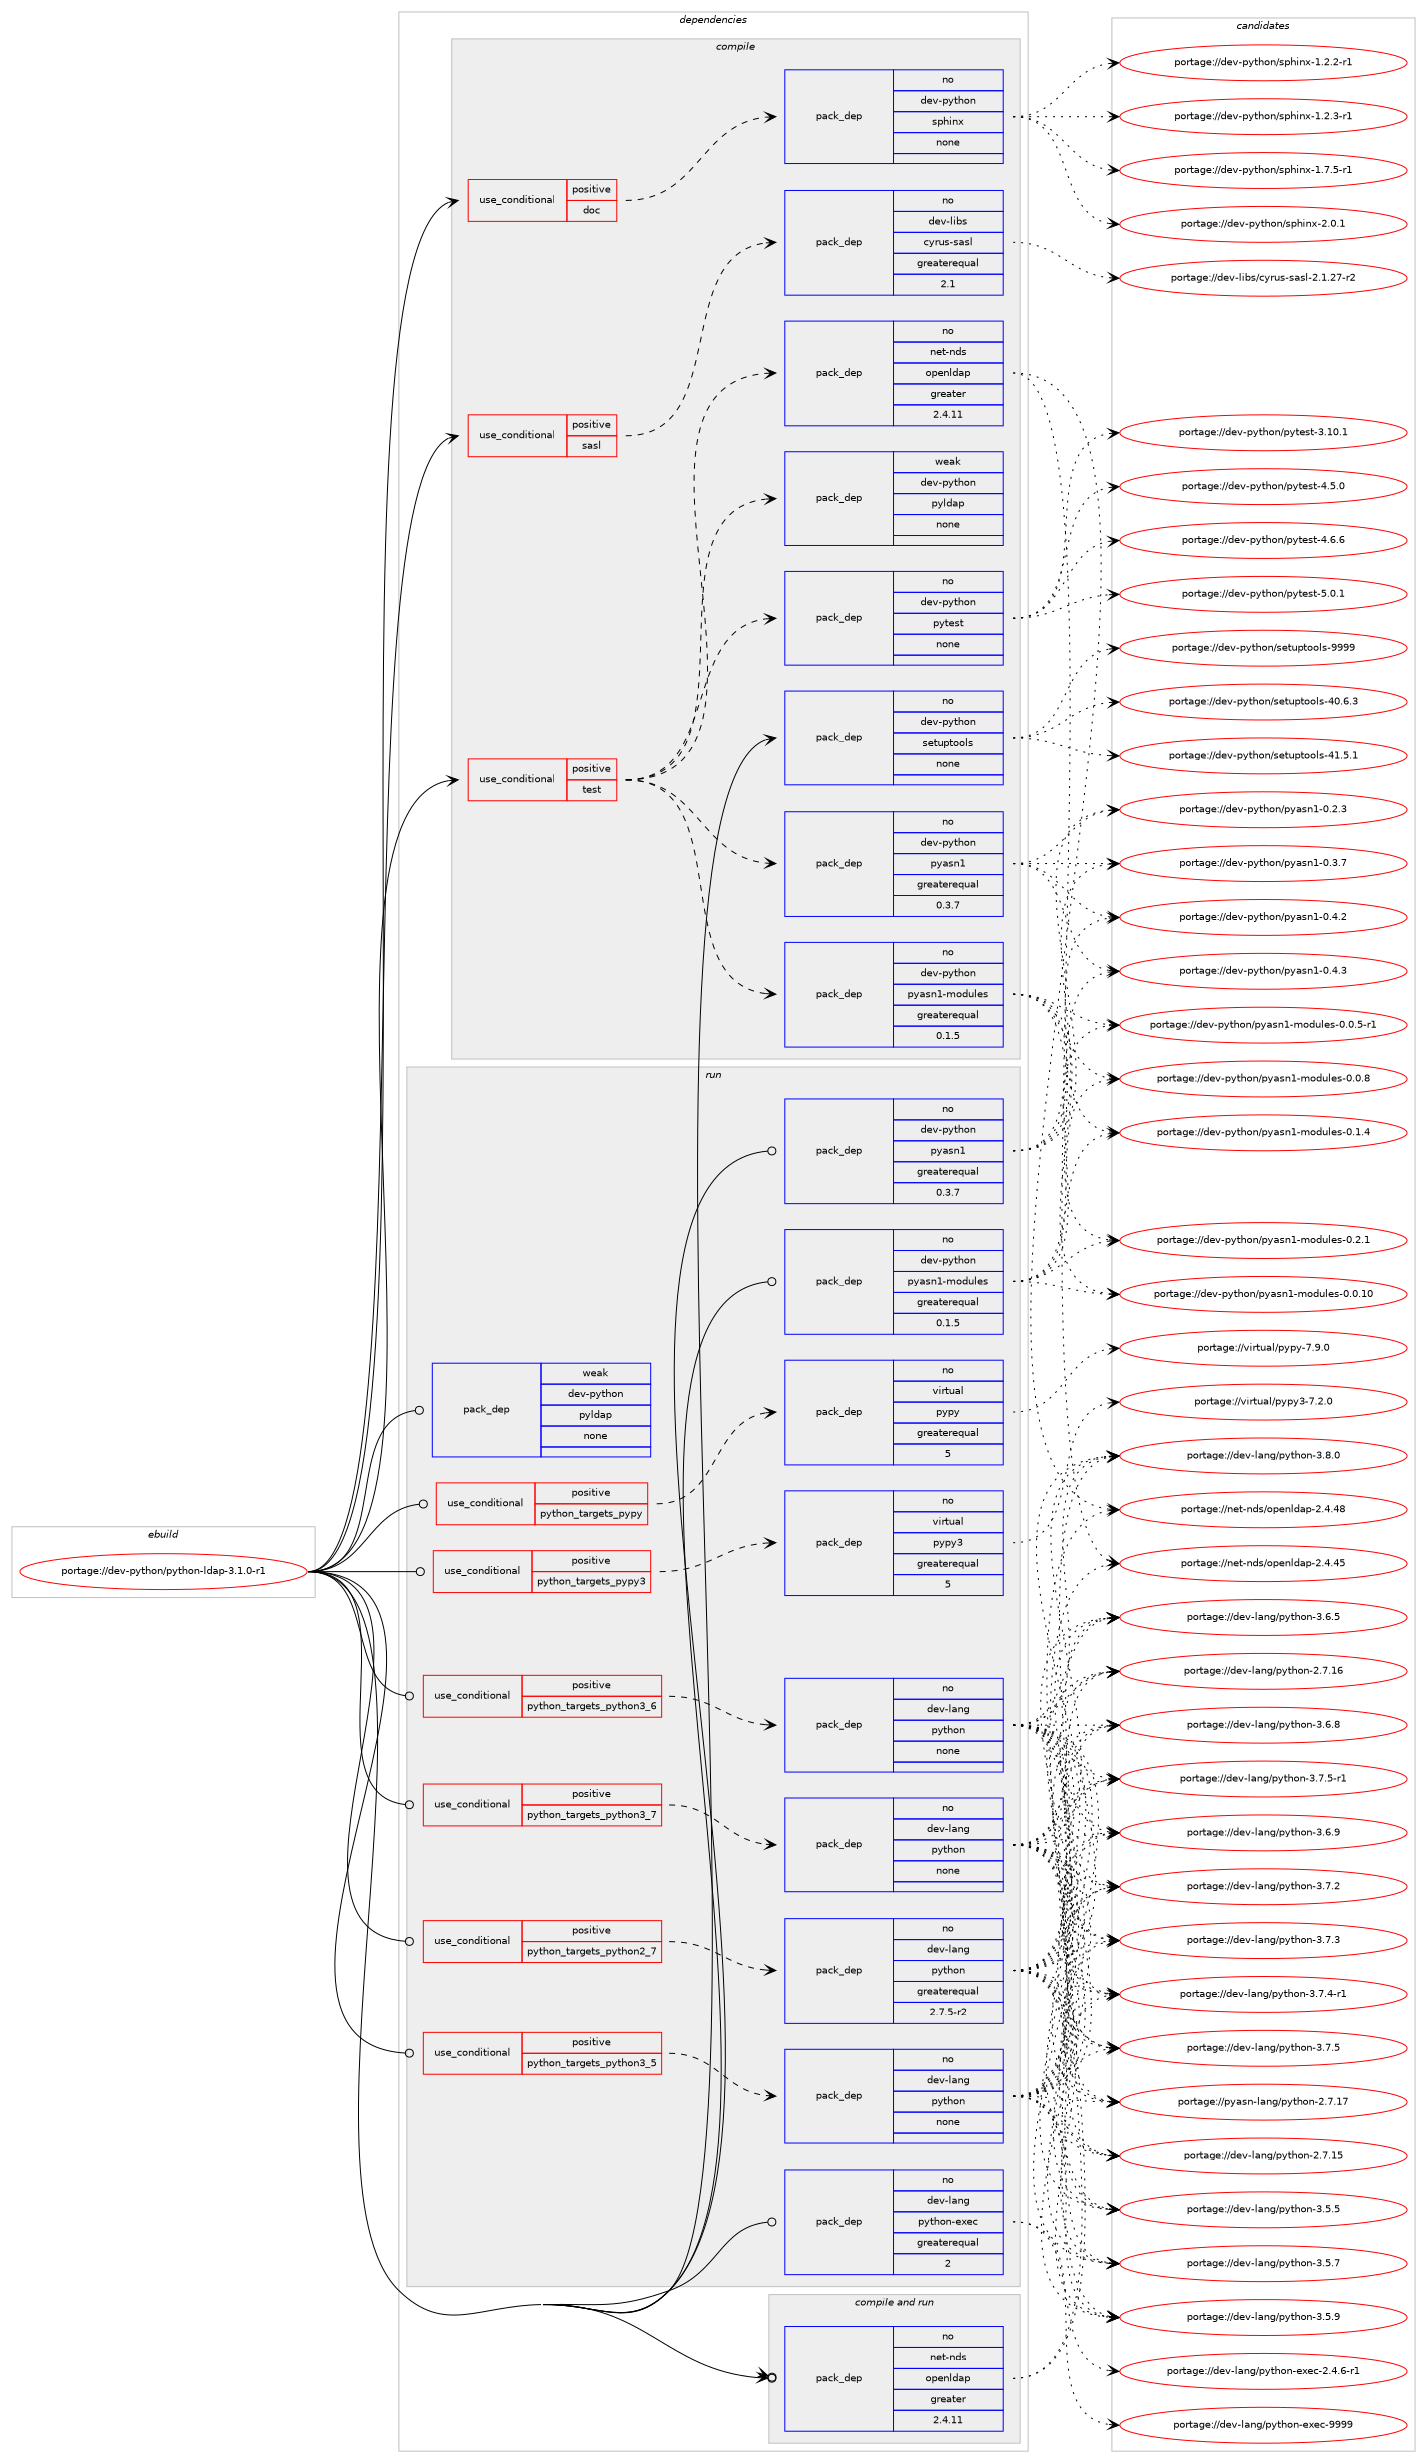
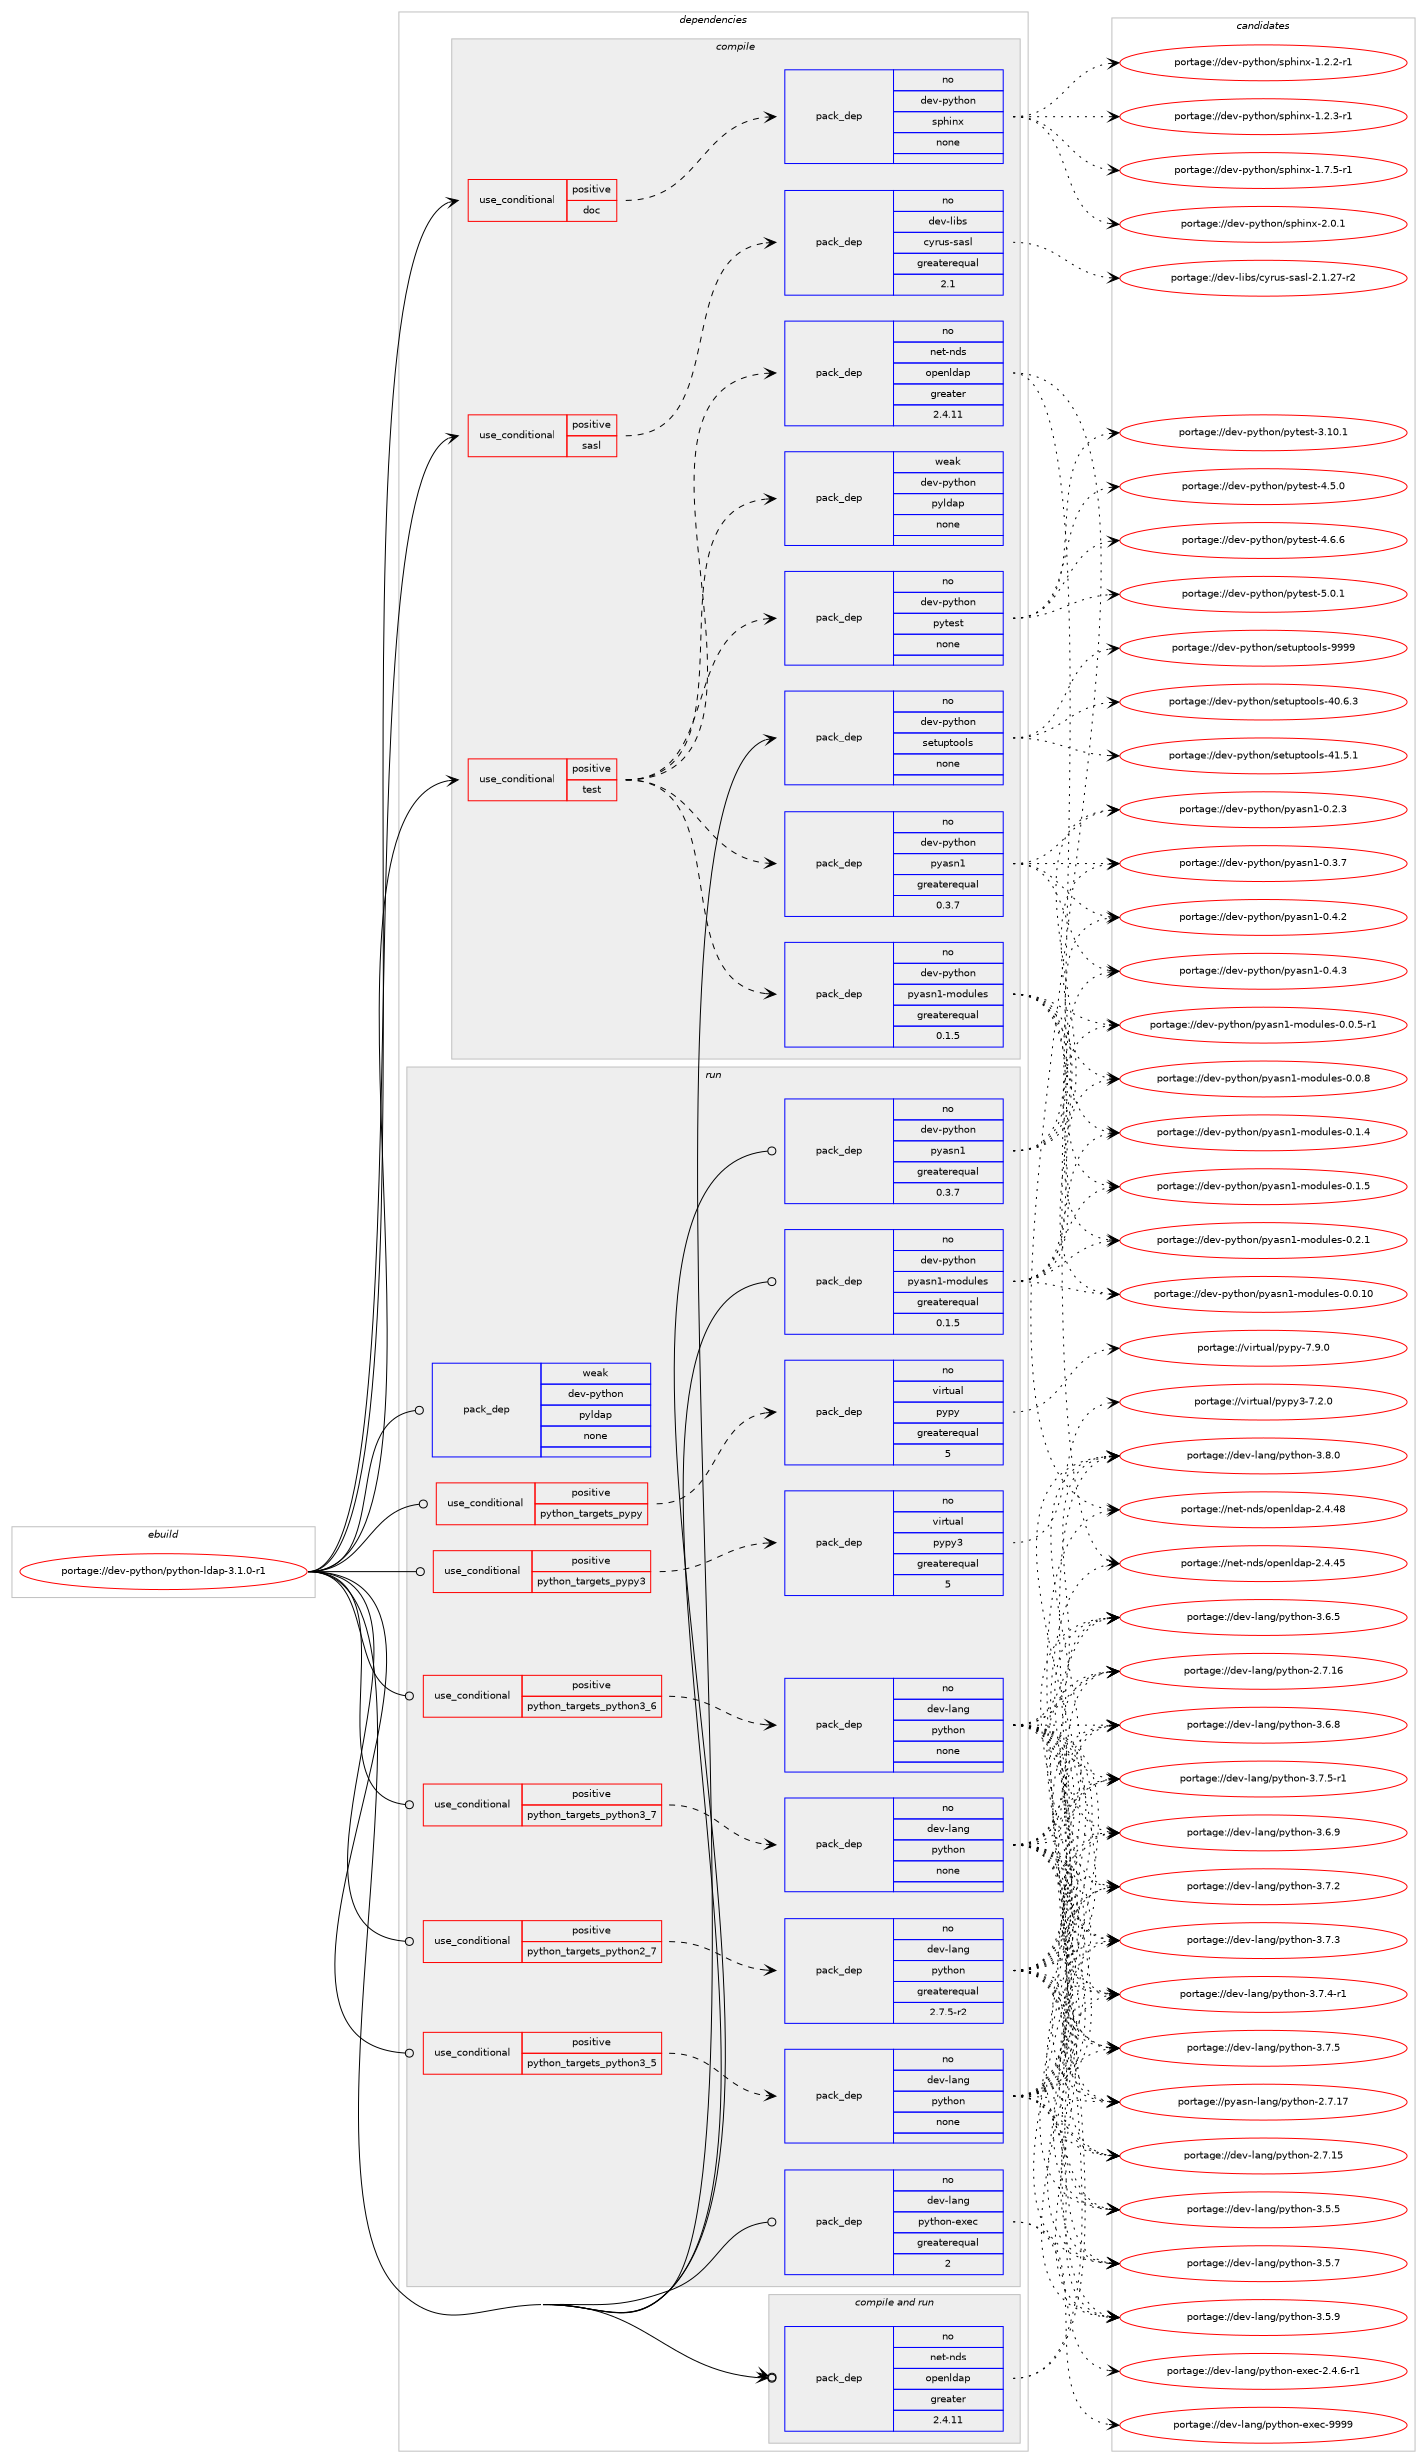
node "portage://dev-python/pyasn1-modules-0.1.5": added
